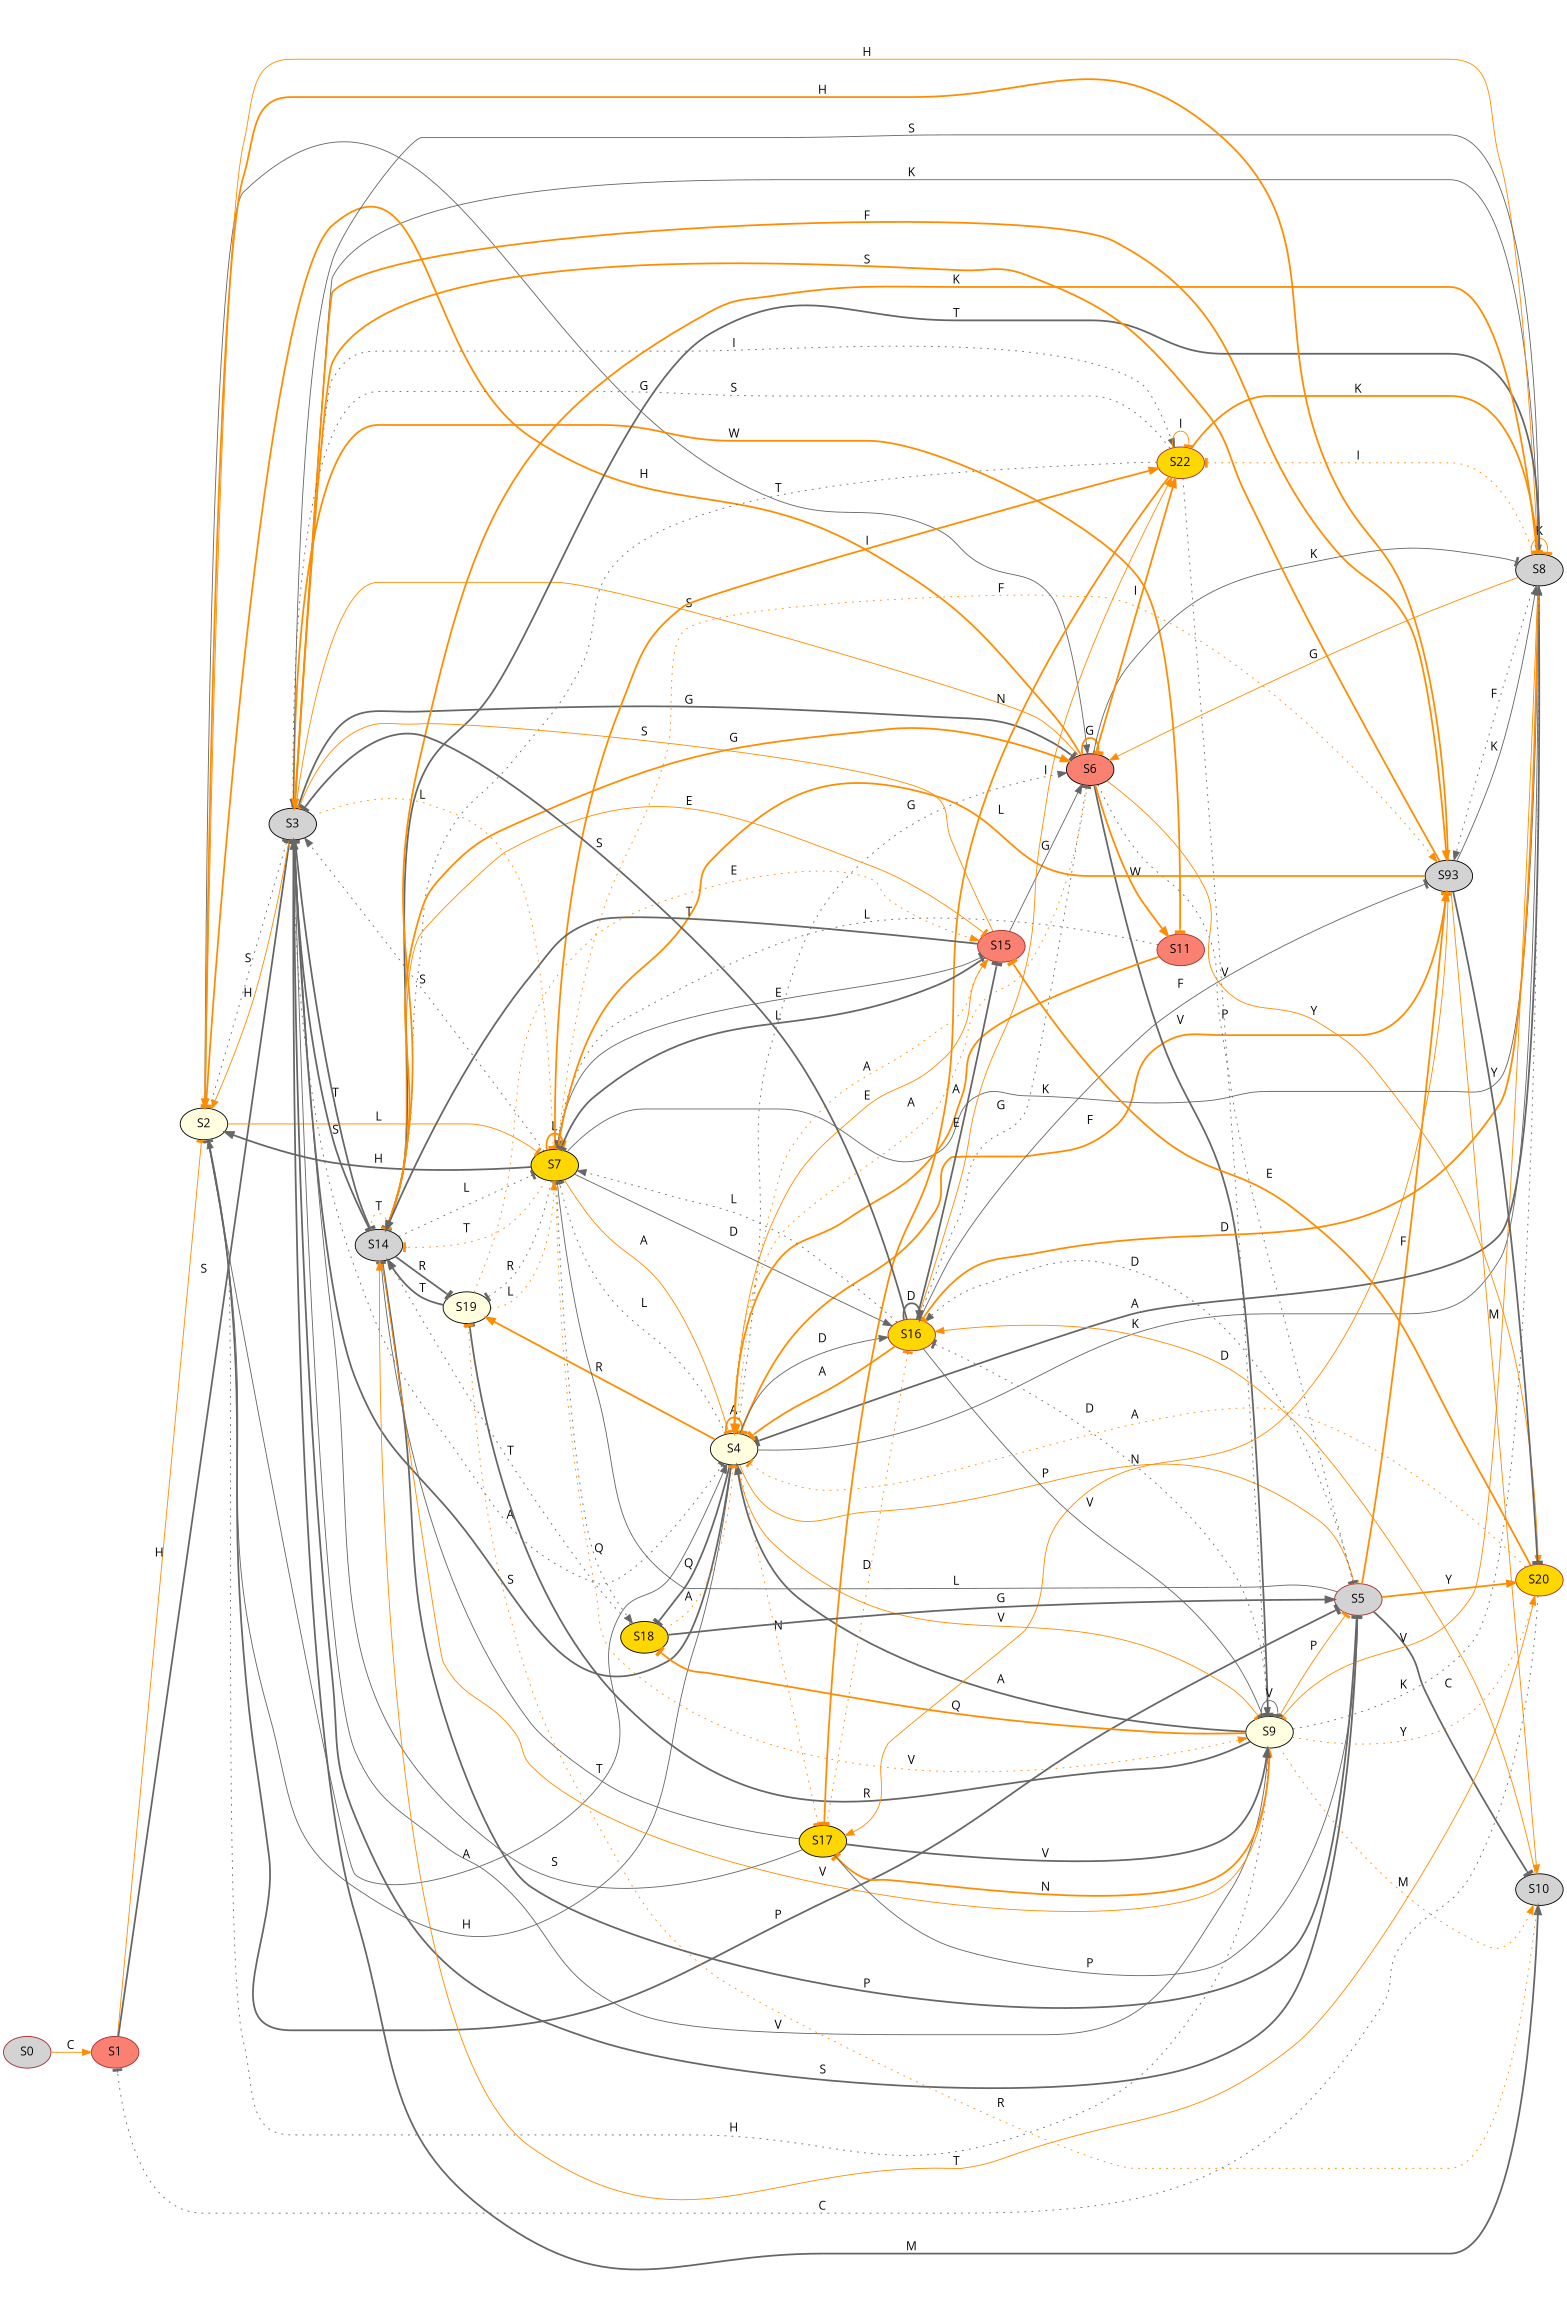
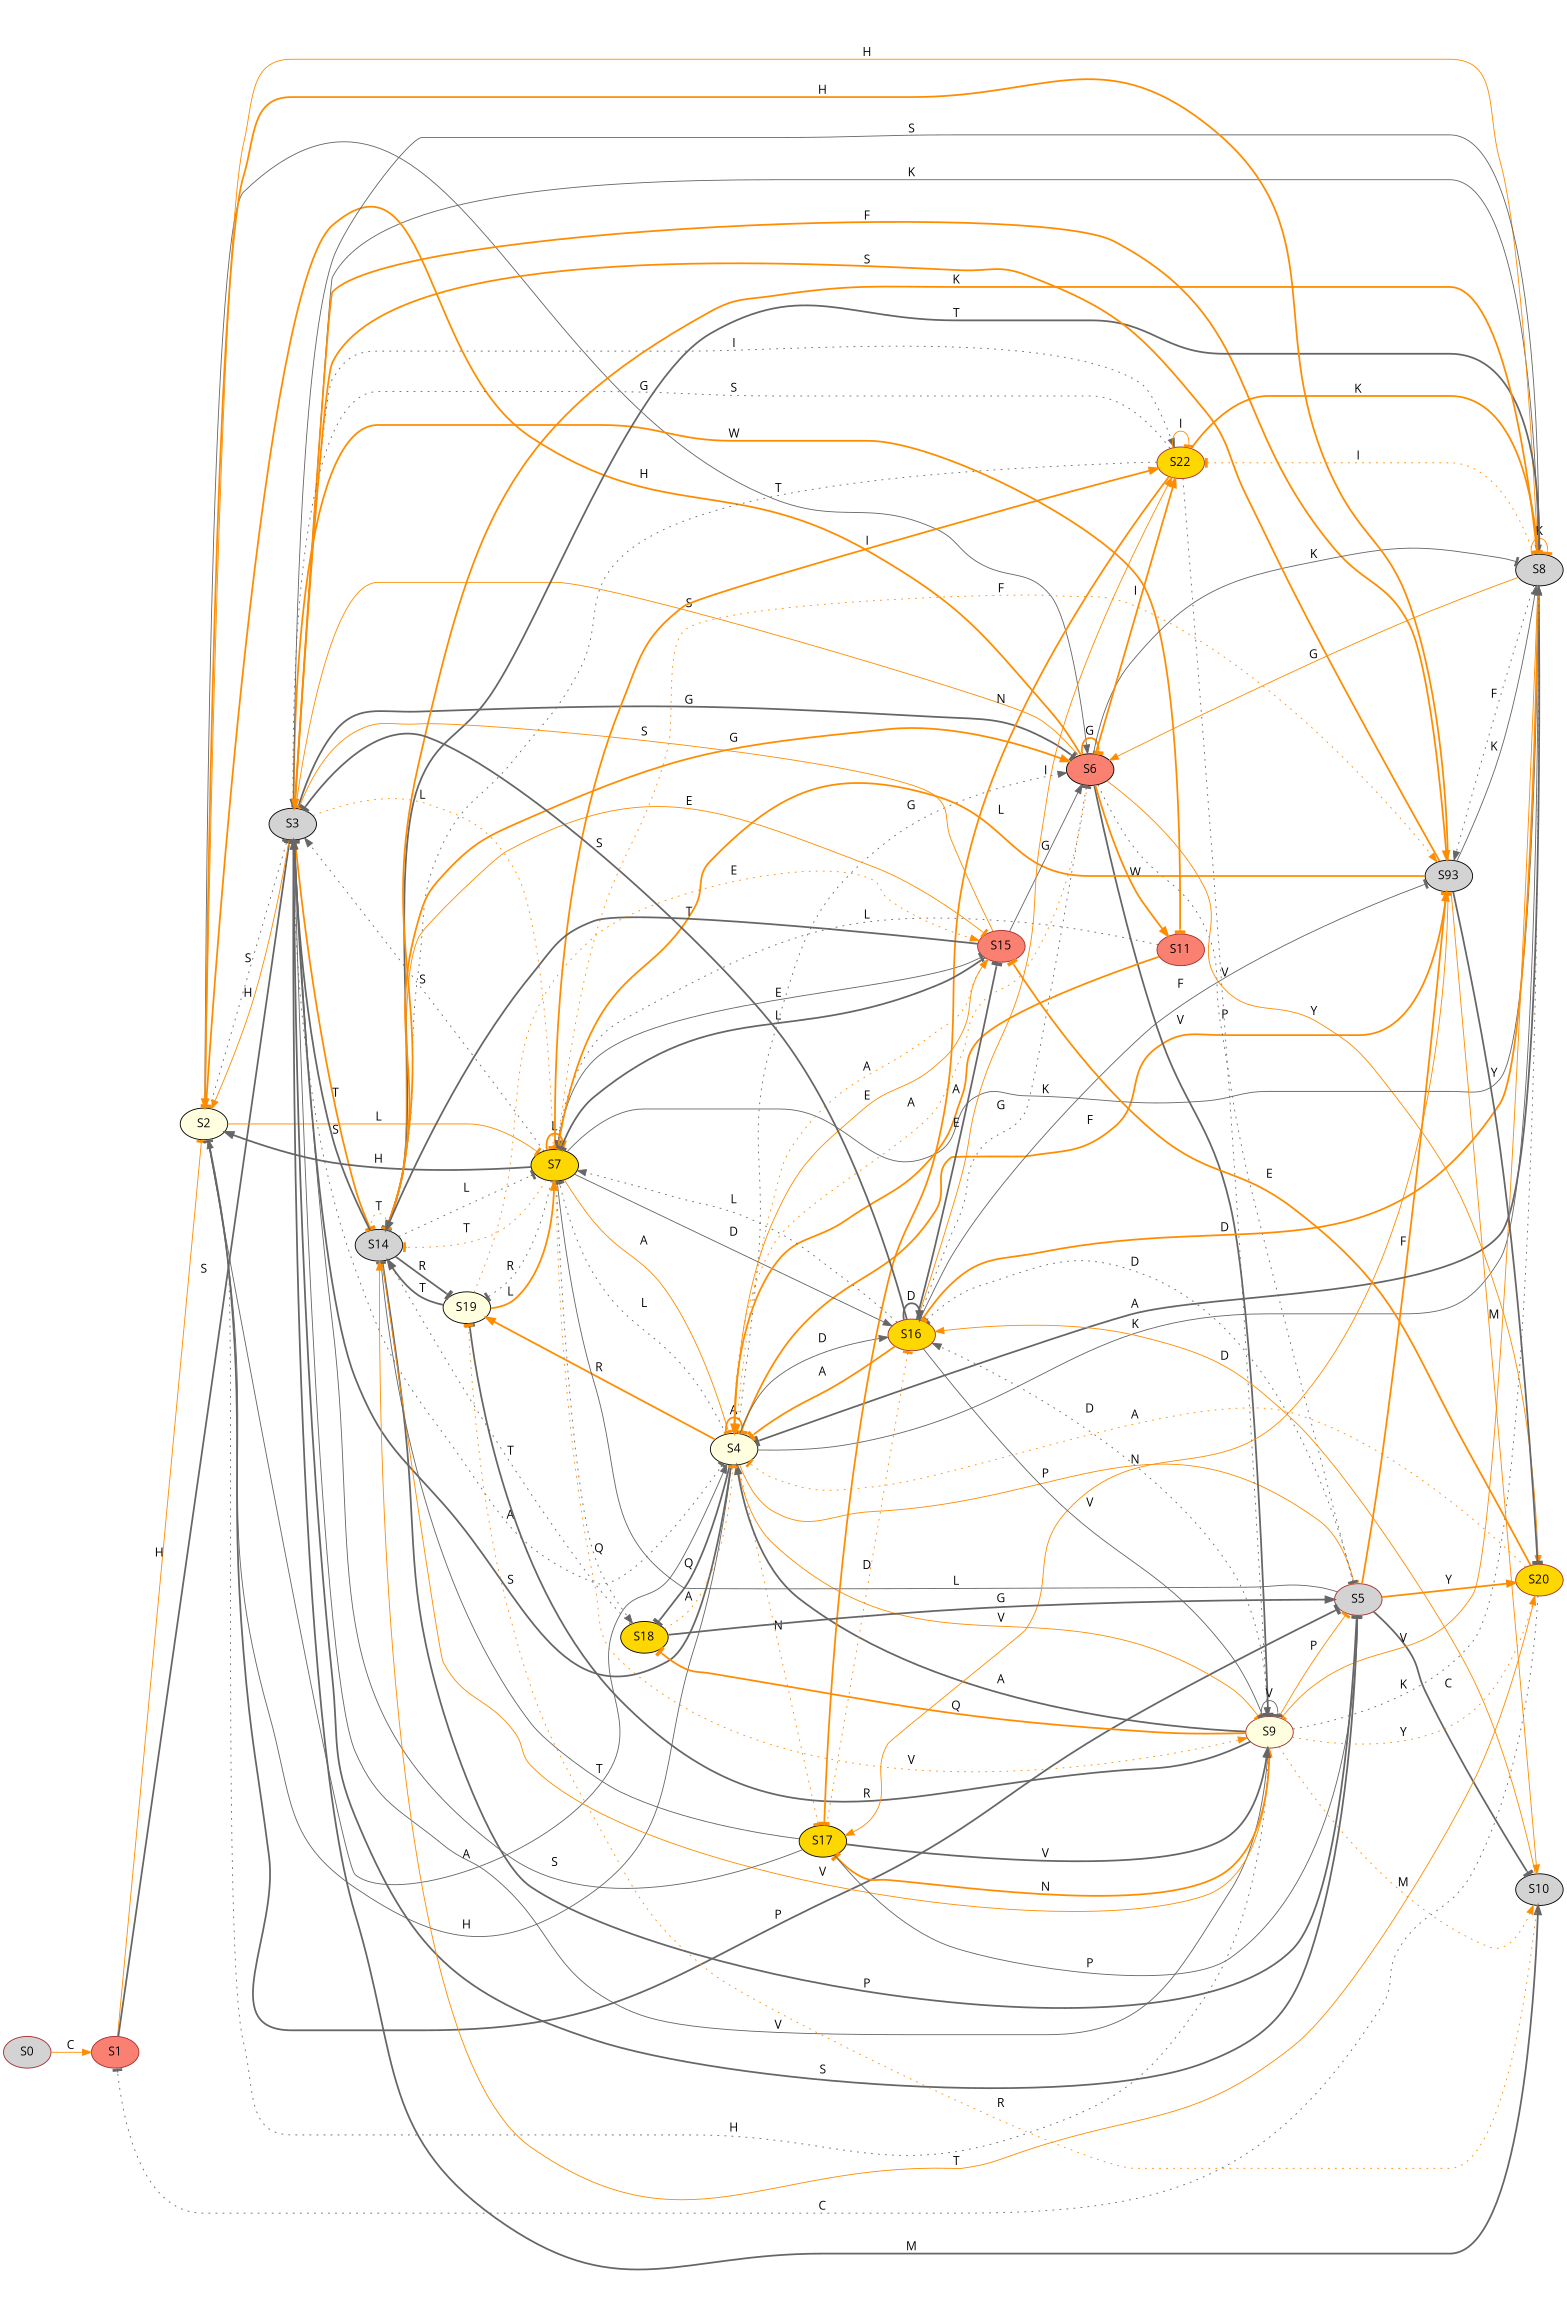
edge "S3" -> "S14": color gray40 -> darkorange
edge "S19" -> "S7": style dotted -> bold
edge "S5" -> "S16": arrowhead normal -> tee
edge "S9" -> "S16": arrowhead tee -> normal
node "S9": color black -> brown
